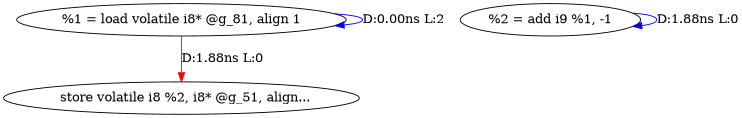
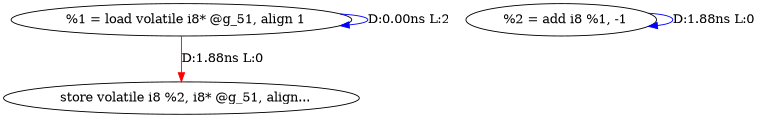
node "%1 = load volatile i8* @g_81, align 1": label "%1 = load volatile i8* @g_81, align 1" -> "%1 = load volatile i8* @g_51, align 1"
node "%2 = add i9 %1, -1": label "%2 = add i9 %1, -1" -> "%2 = add i8 %1, -1"
